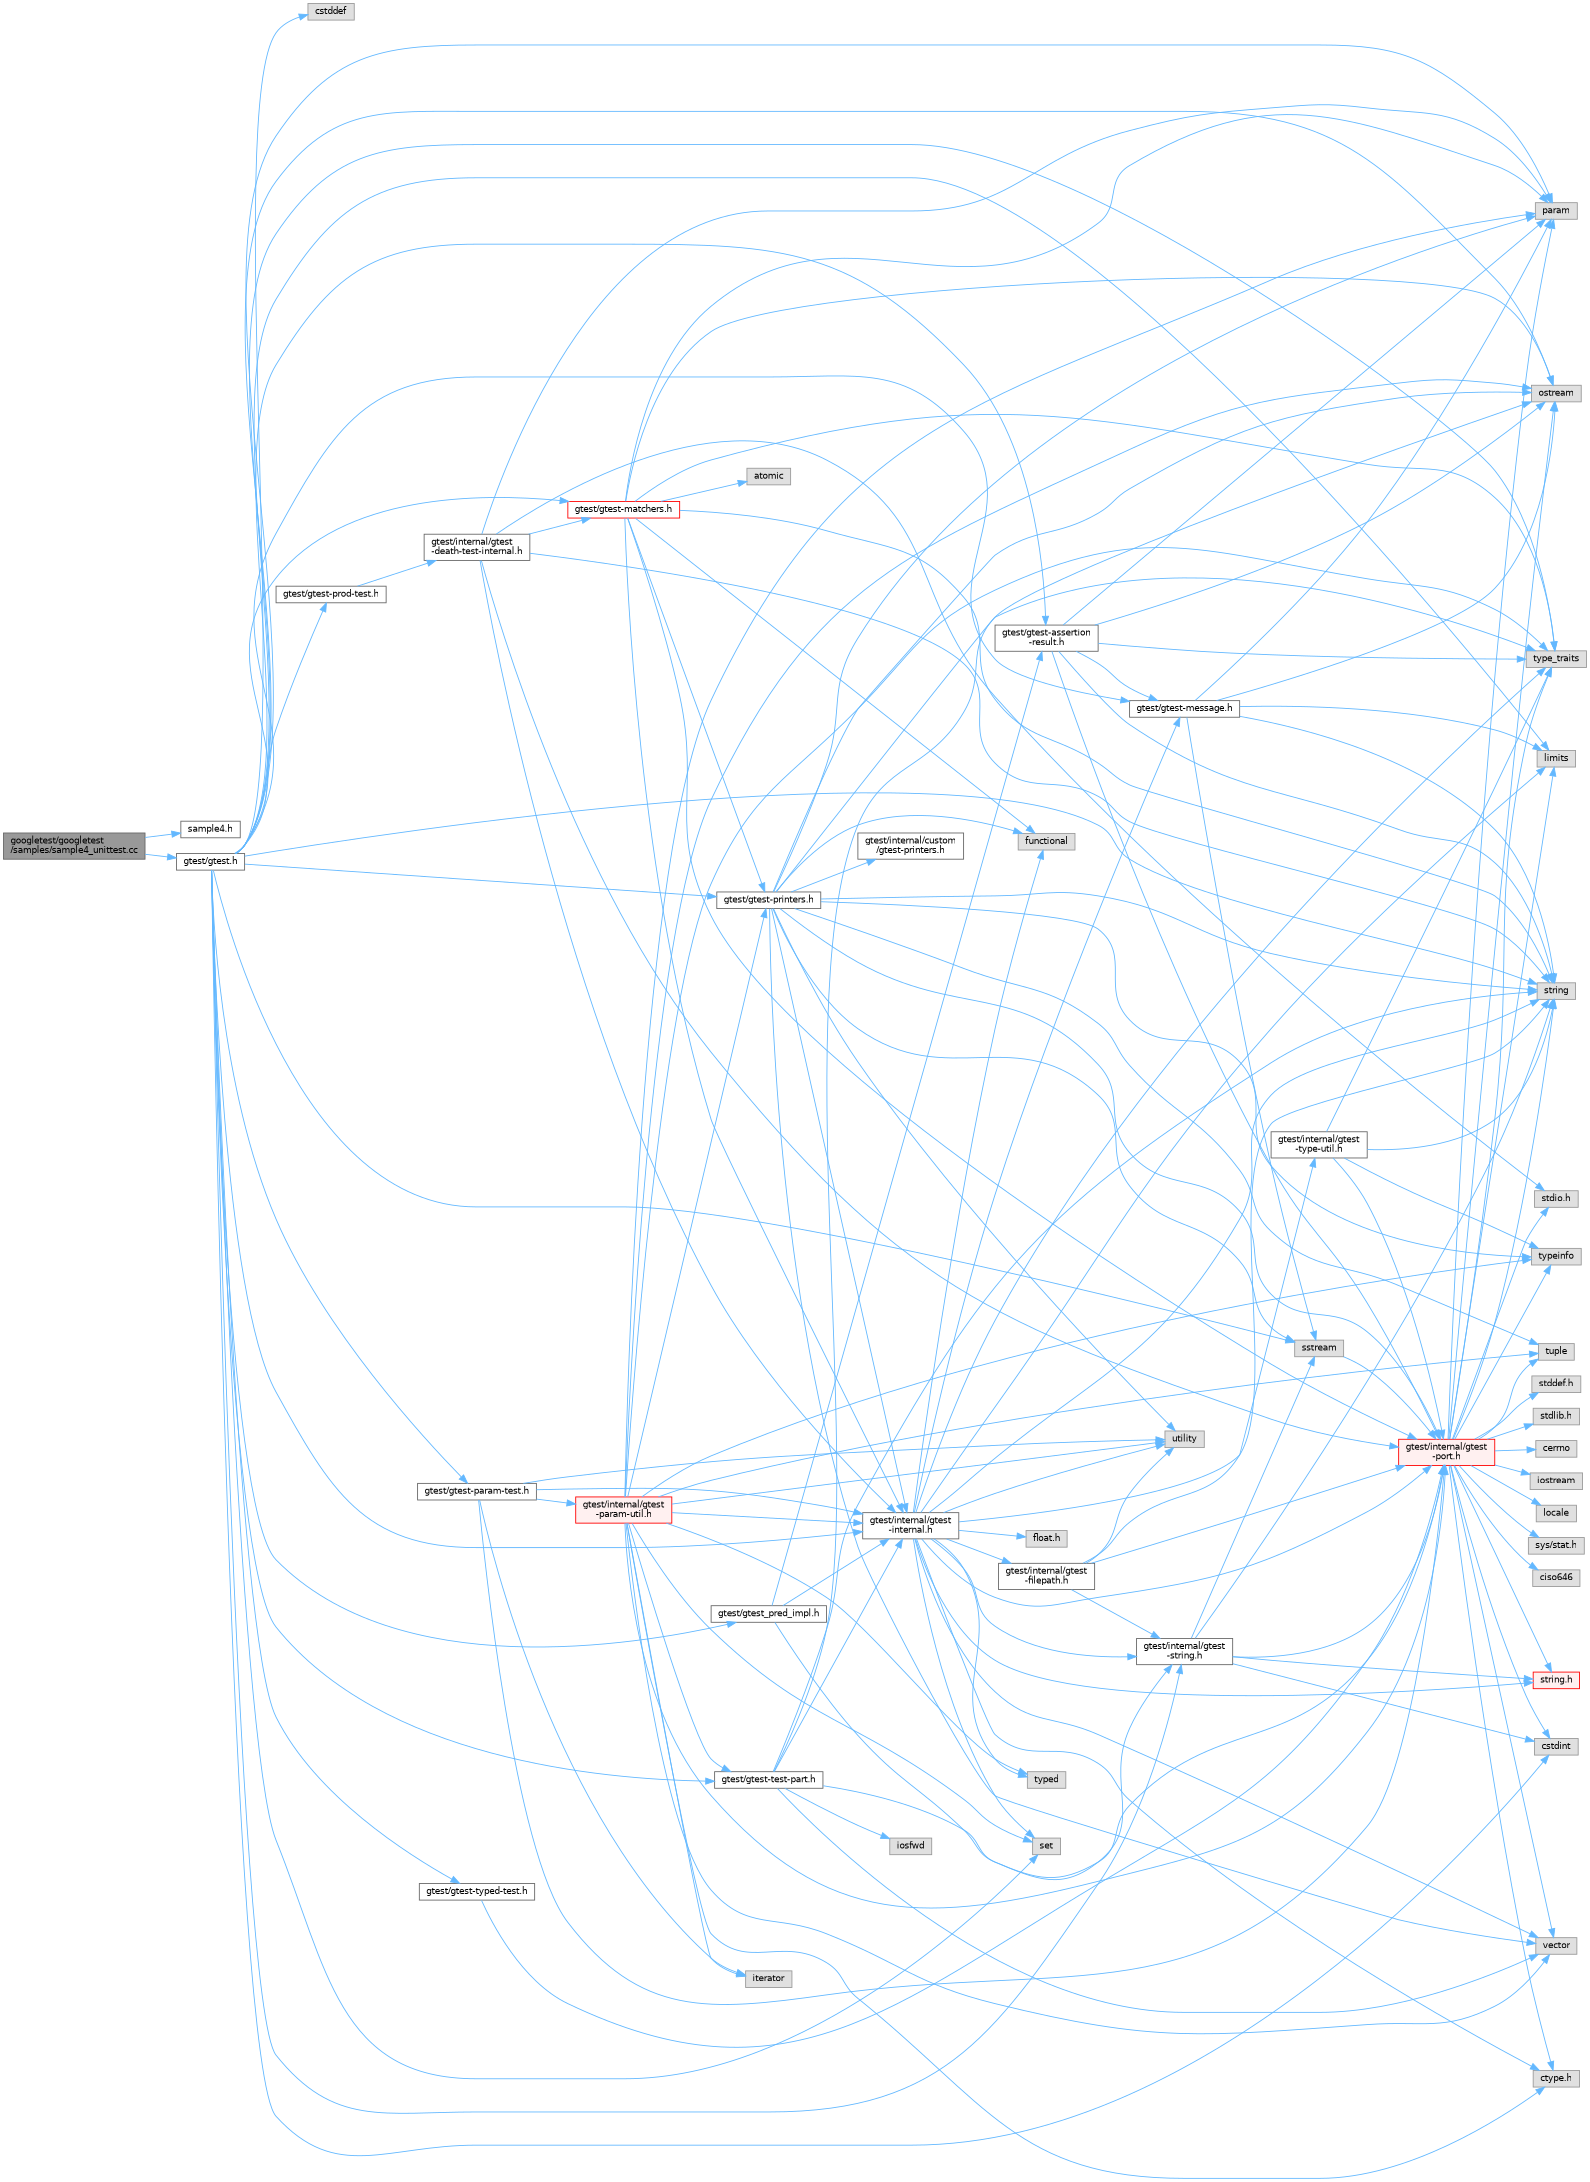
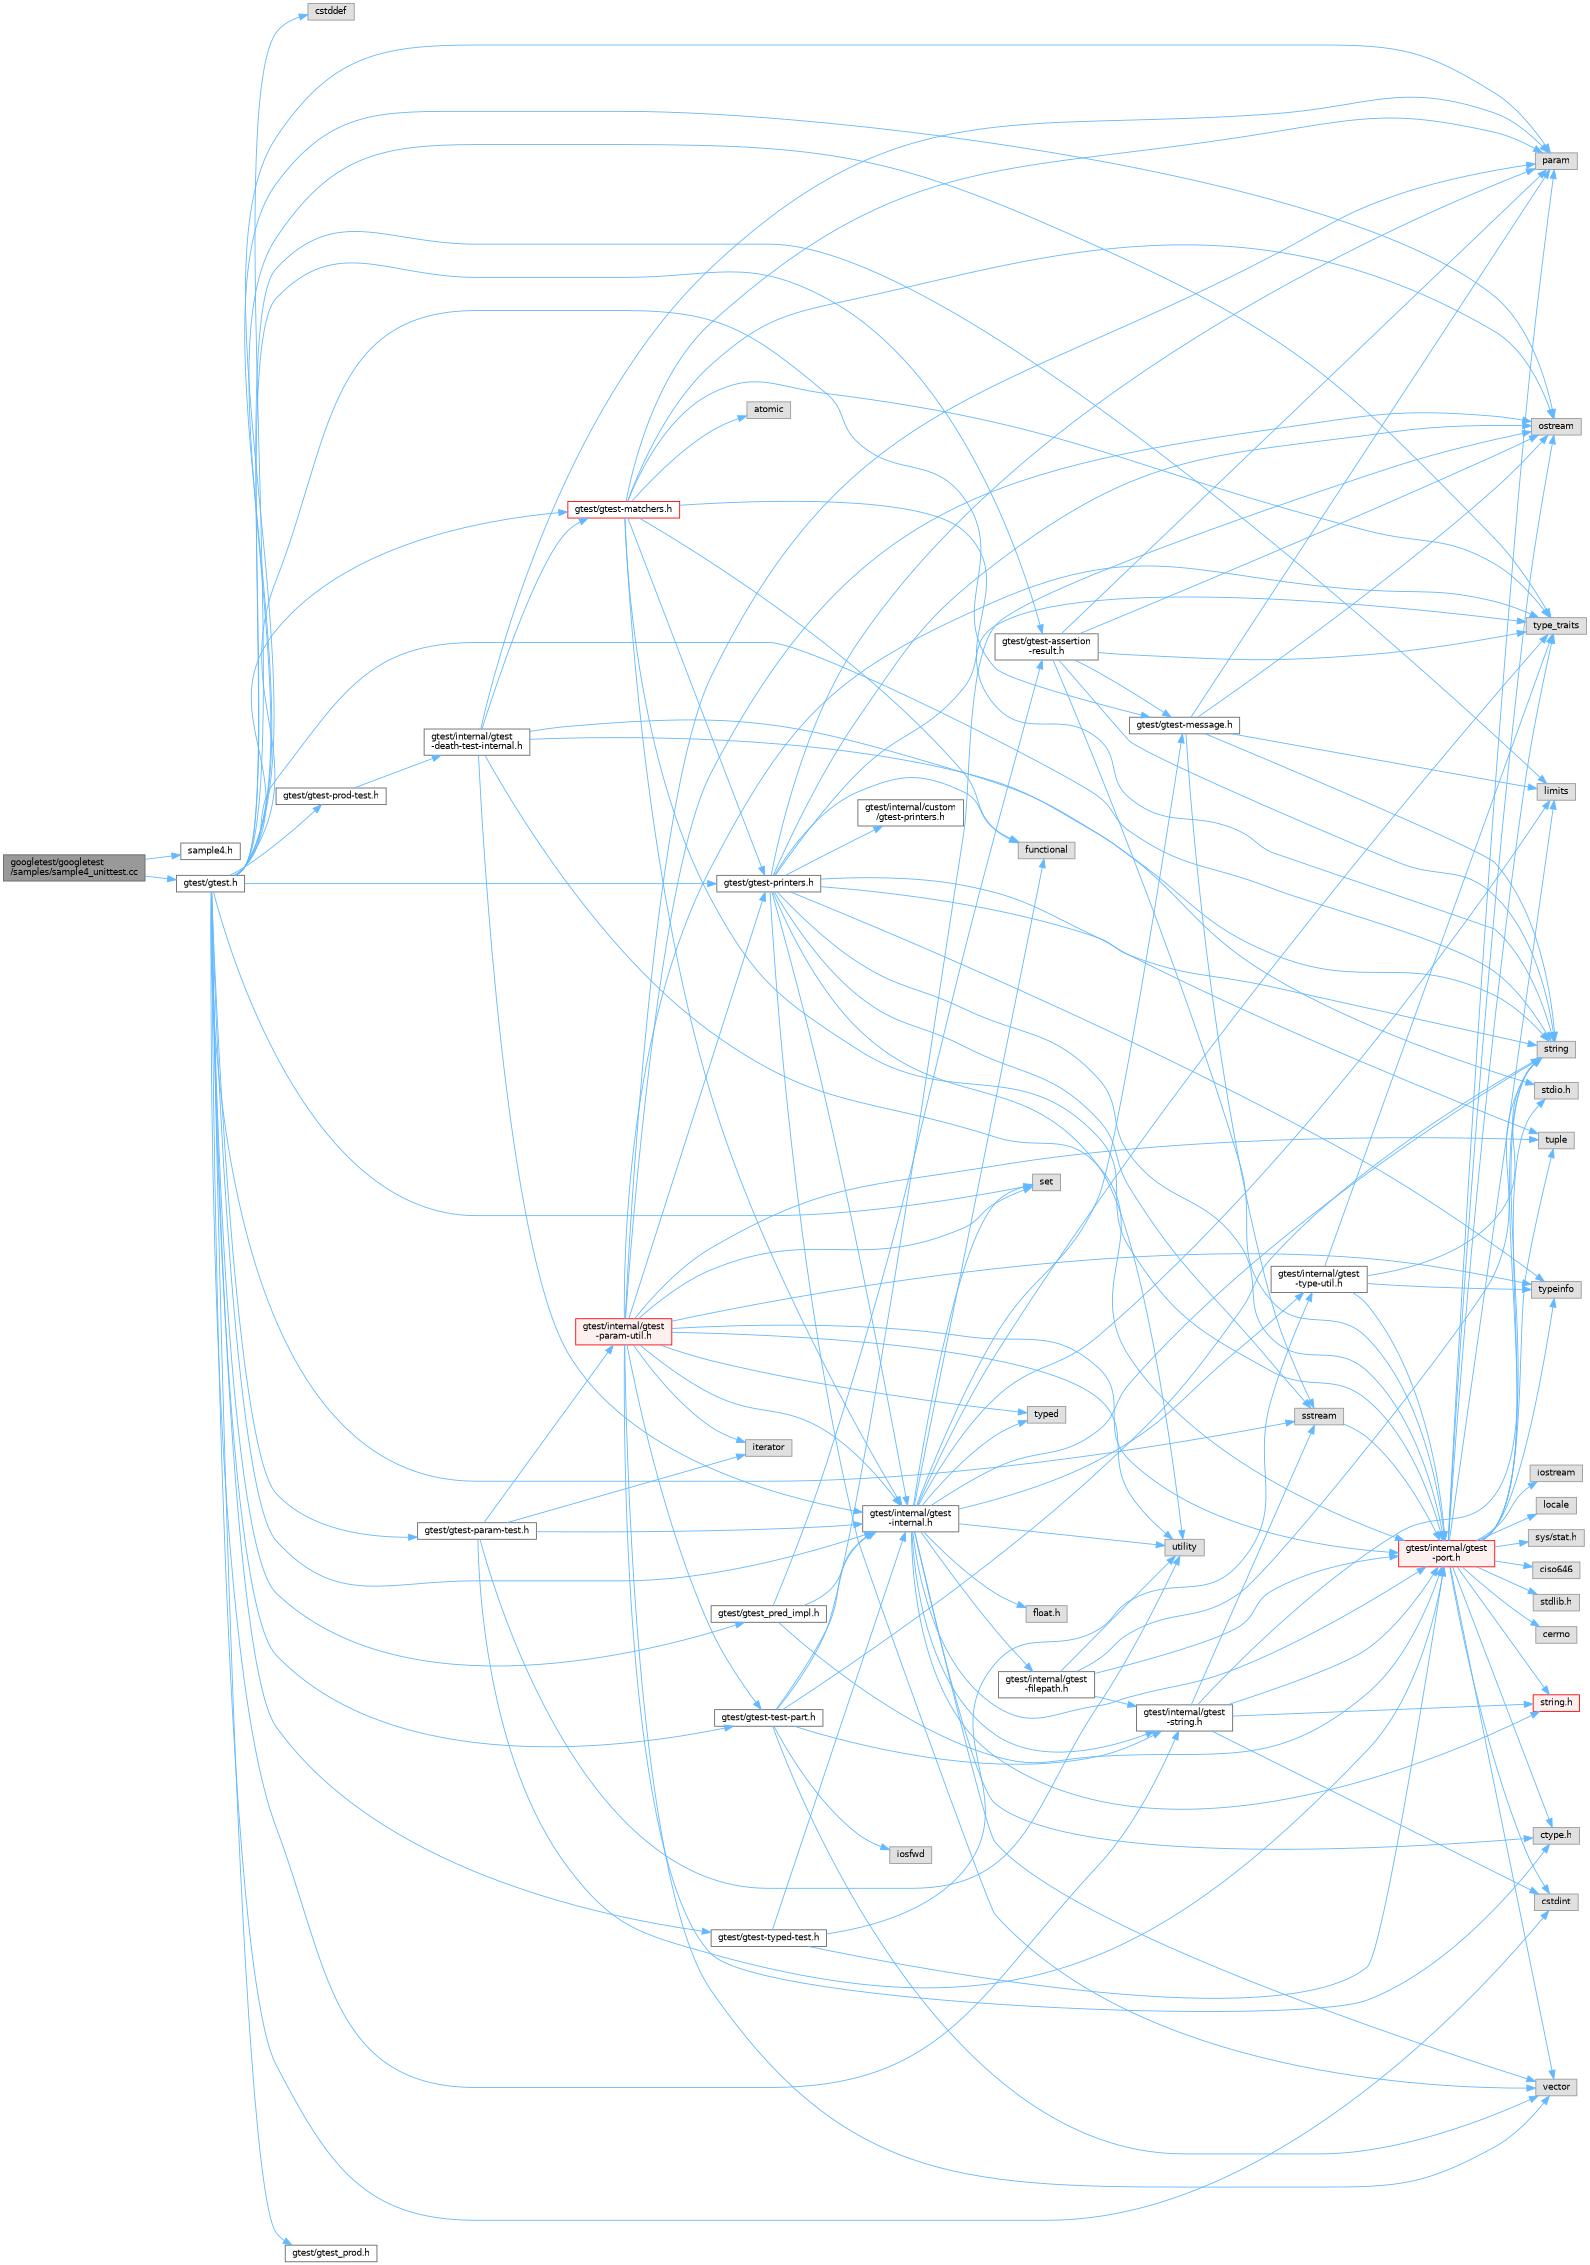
node "stddef.h": removed
edge "gtest/gtest-typed-test.h" -> "gtest/internal/gtest -type-util.h": added
edge "gtest/gtest-typed-test.h" -> "gtest/internal/gtest -internal.h": added
node "gtest/gtest_prod.h": added
